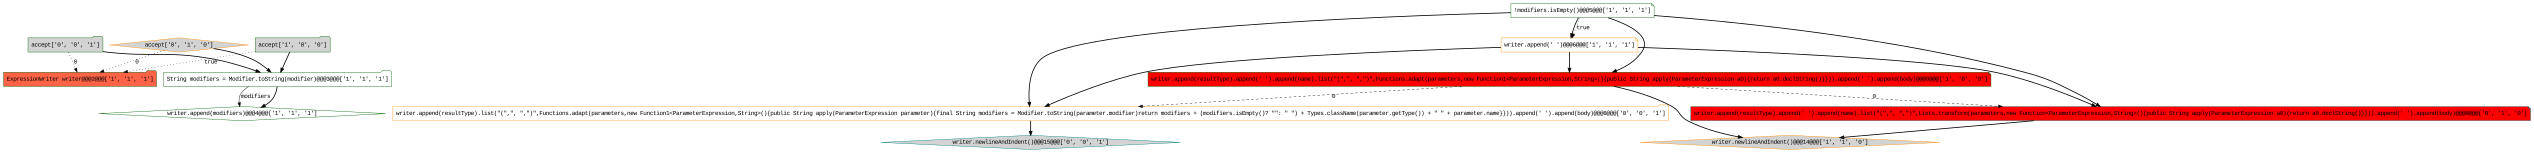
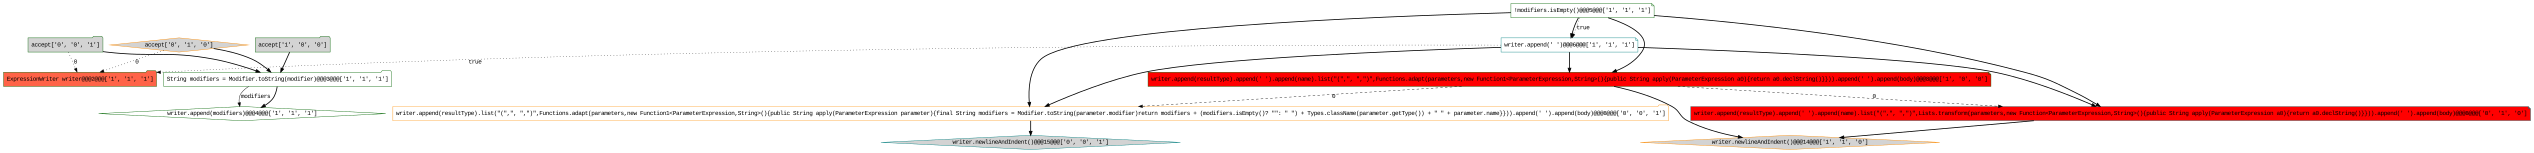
node "writer.append(' ')@@@6@@@['1', '1', '1']": color darkorange -> teal
edge "accept['1', '0', '0']" -> "ExpressionWriter writer@@@2@@@['1', '1', '1']": now "writer.append(' ')@@@6@@@['1', '1', '1']" -> "ExpressionWriter writer@@@2@@@['1', '1', '1']"
